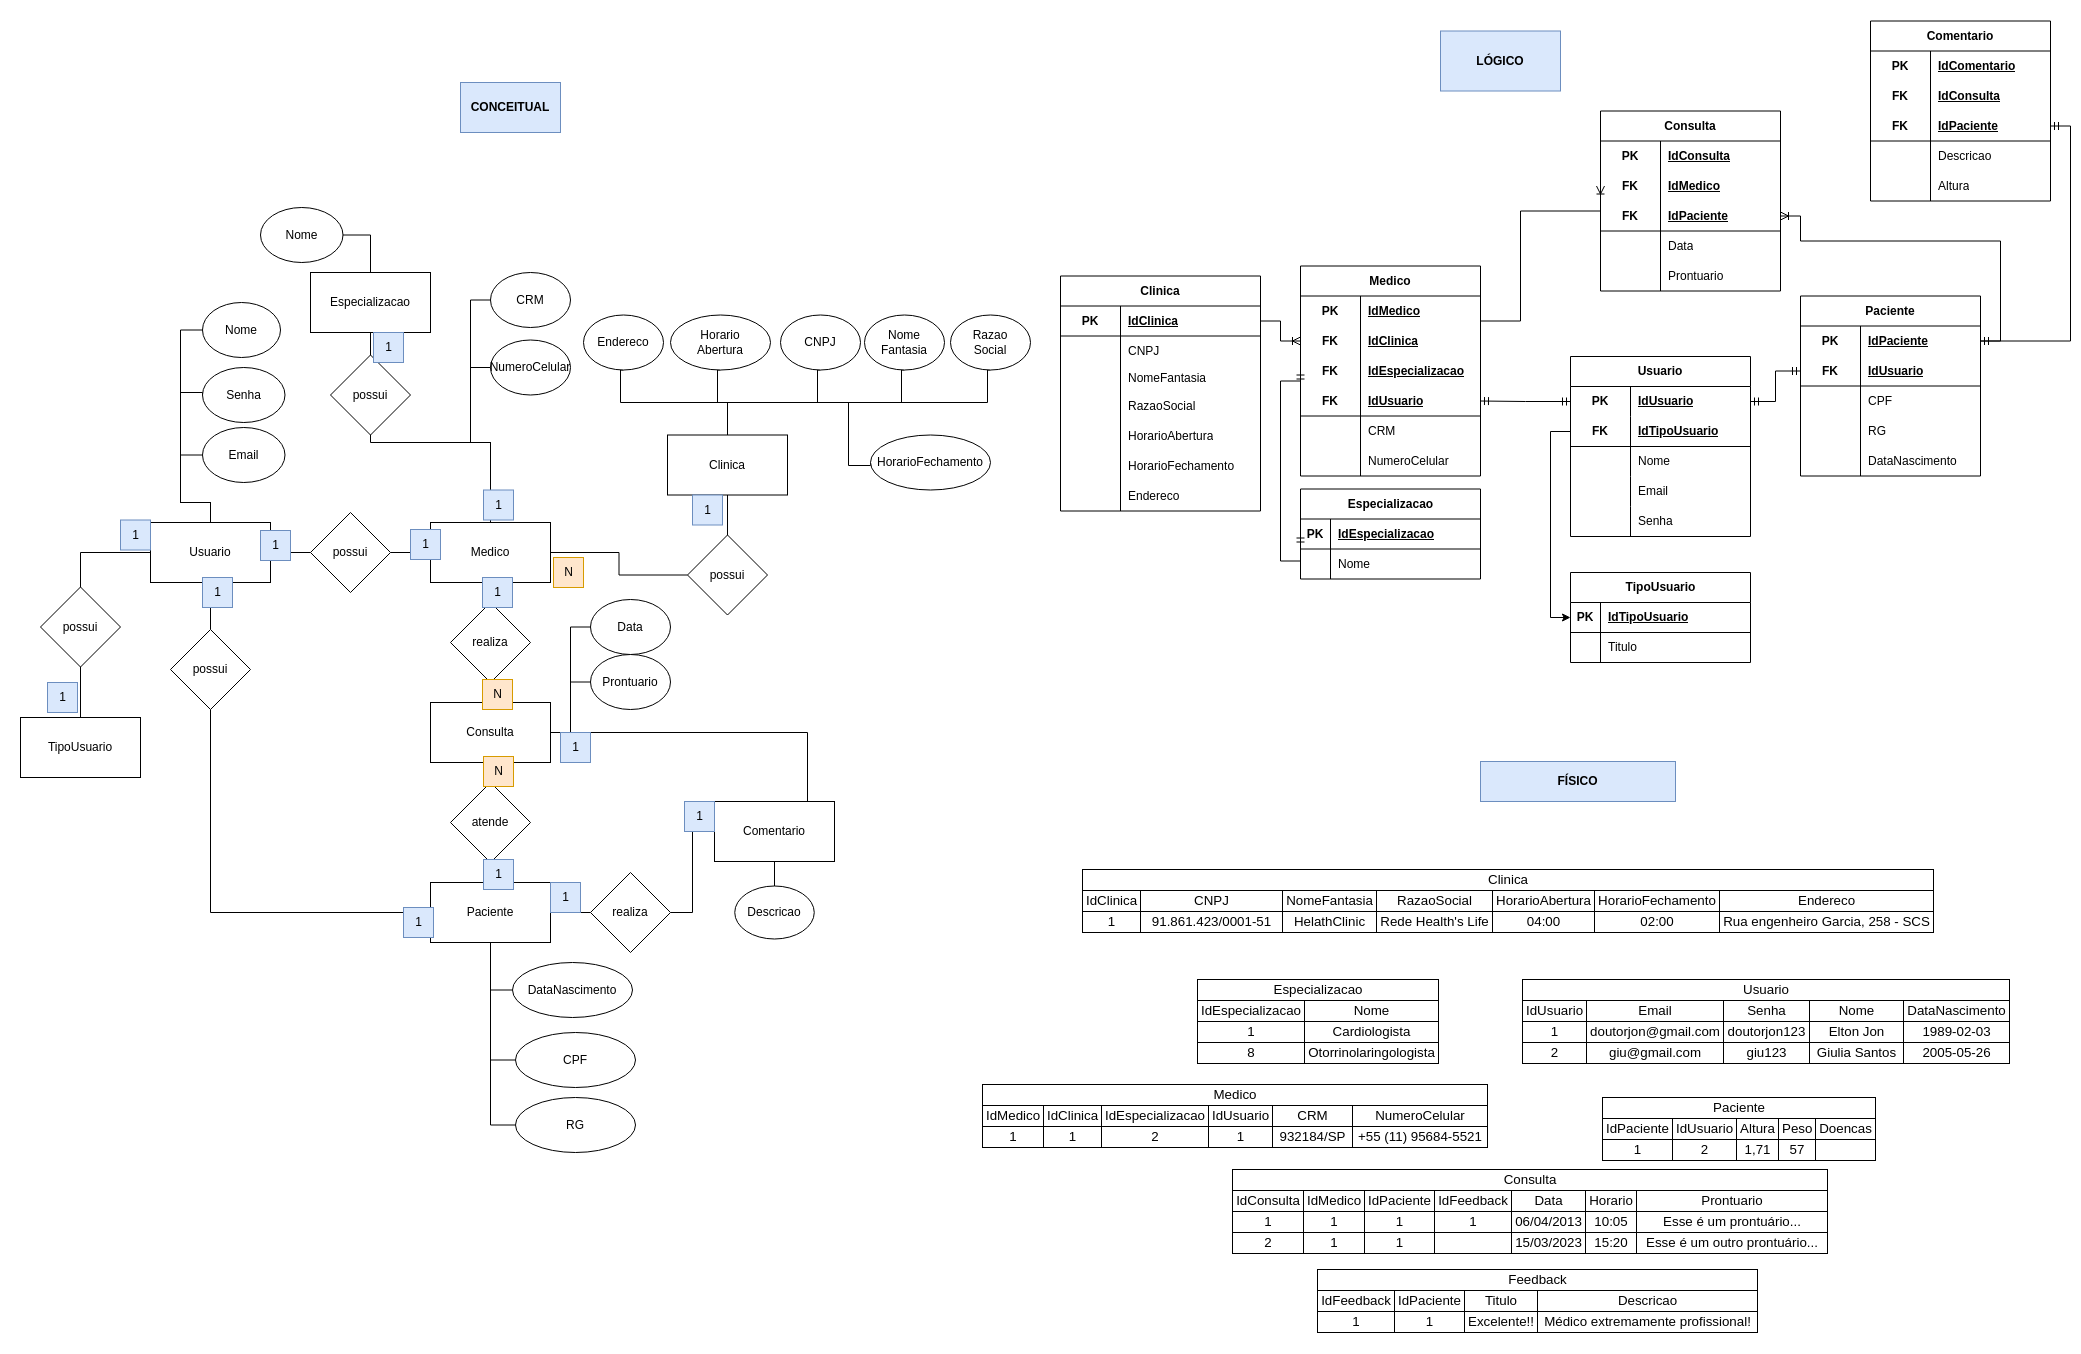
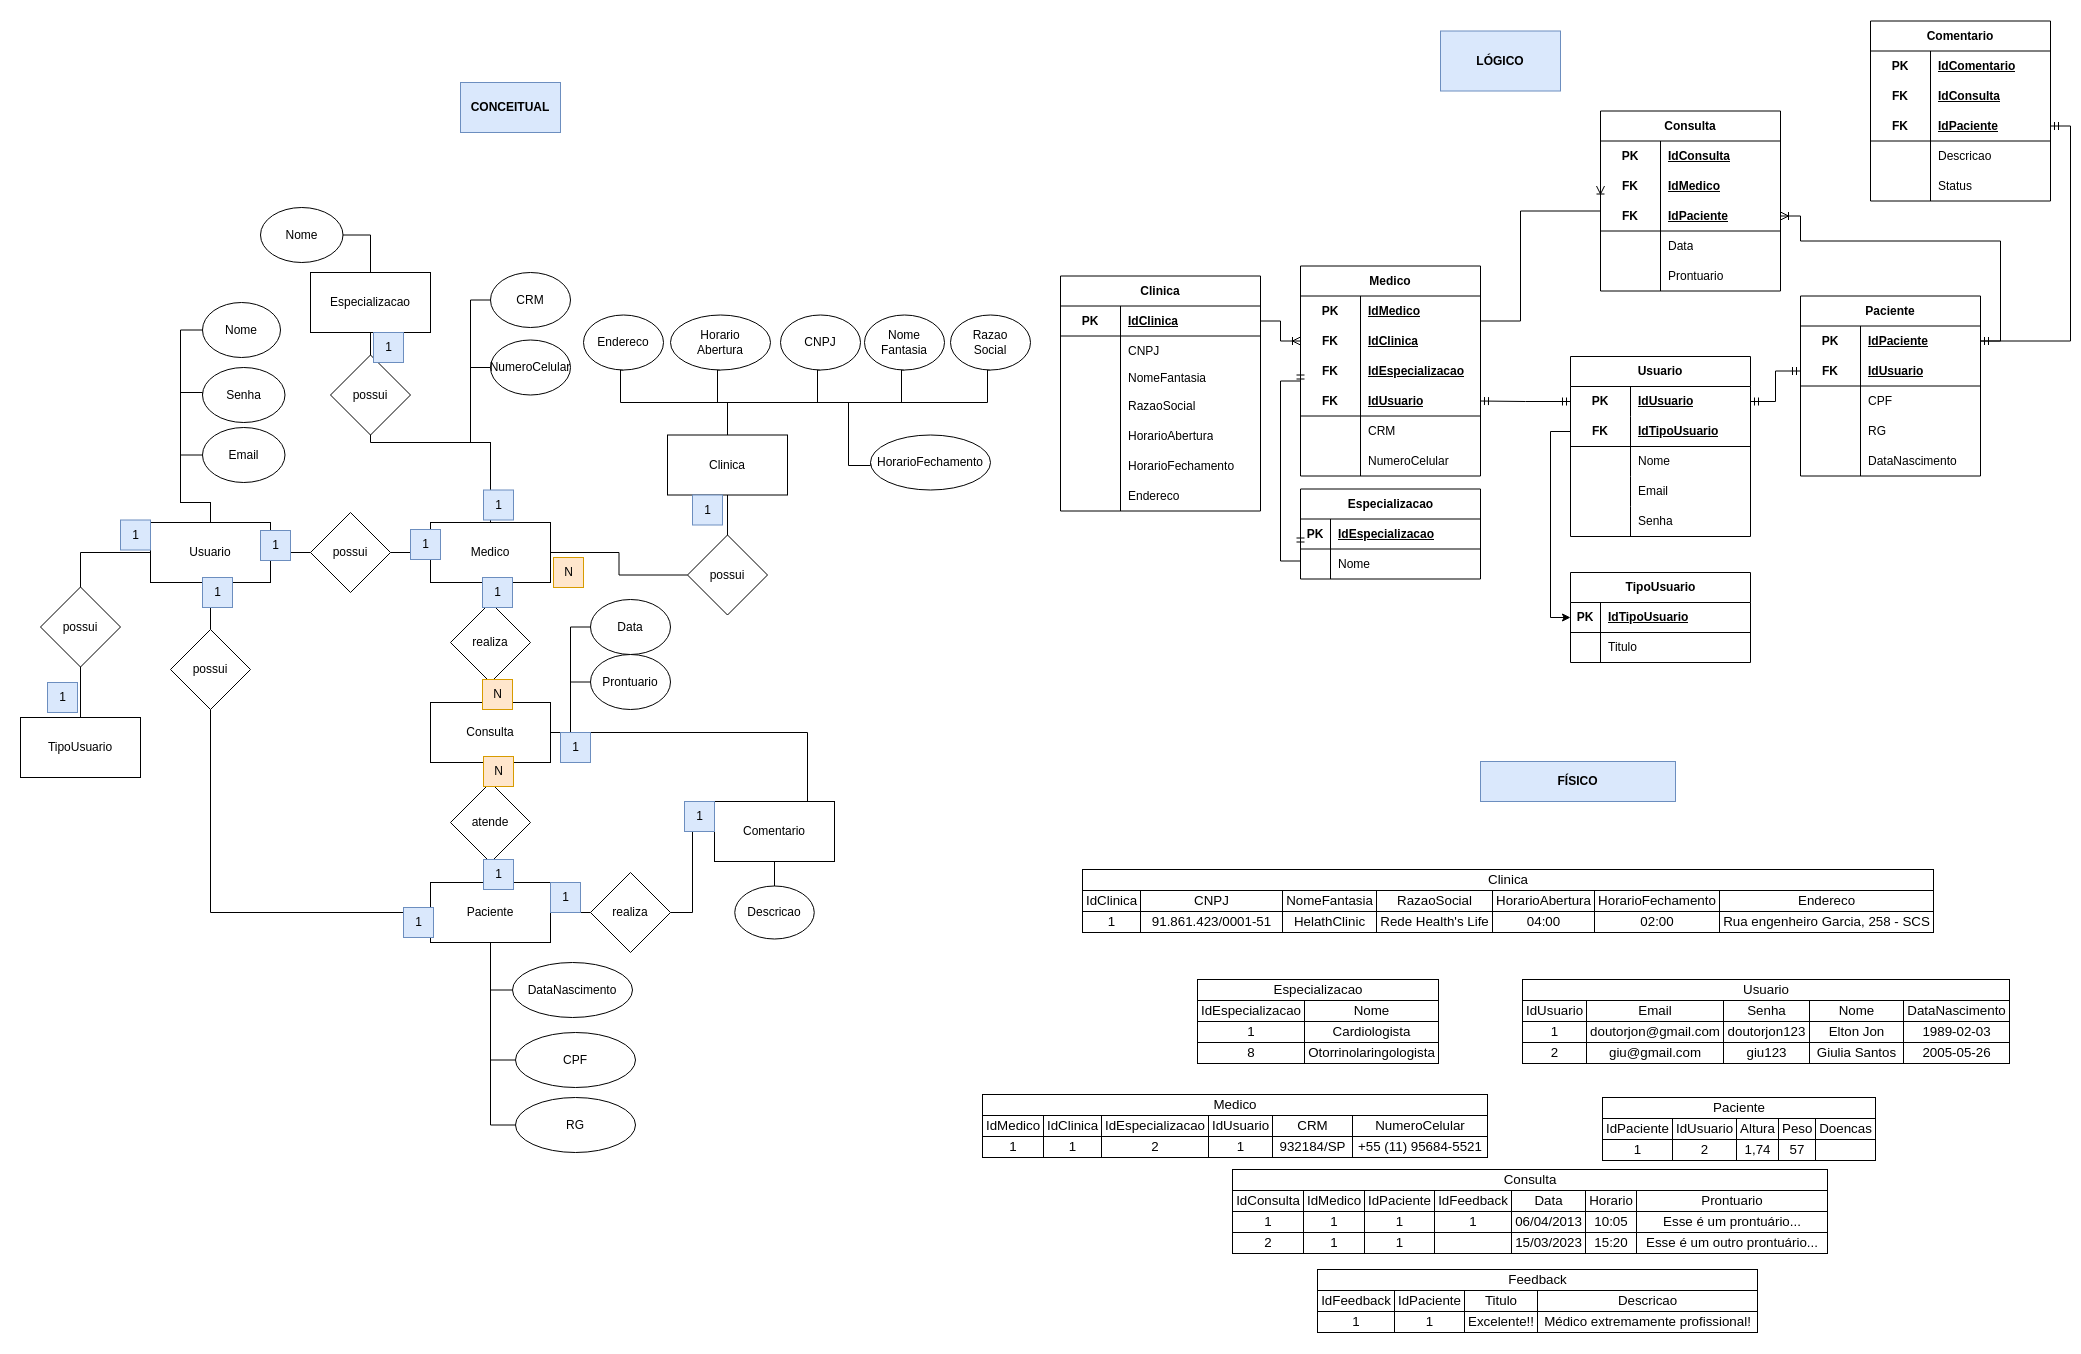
node "Altura": label "Altura" -> "Status"
node "Medico IdMedico IdClinica IdEspecializacao IdUsuario CRM NumeroCelular 1 1 2 1 932184/SP +55 (11) 95684-5521": moved (1236, 1115) -> (1236, 1125)
node "Paciente IdPaciente IdUsuario Altura Peso Doencas 1 2 1,71 57": label "Paciente IdPaciente IdUsuario Altura Peso Doencas 1 2 1,71 57" -> "Paciente IdPaciente IdUsuario Altura Peso Doencas 1 2 1,74 57"
